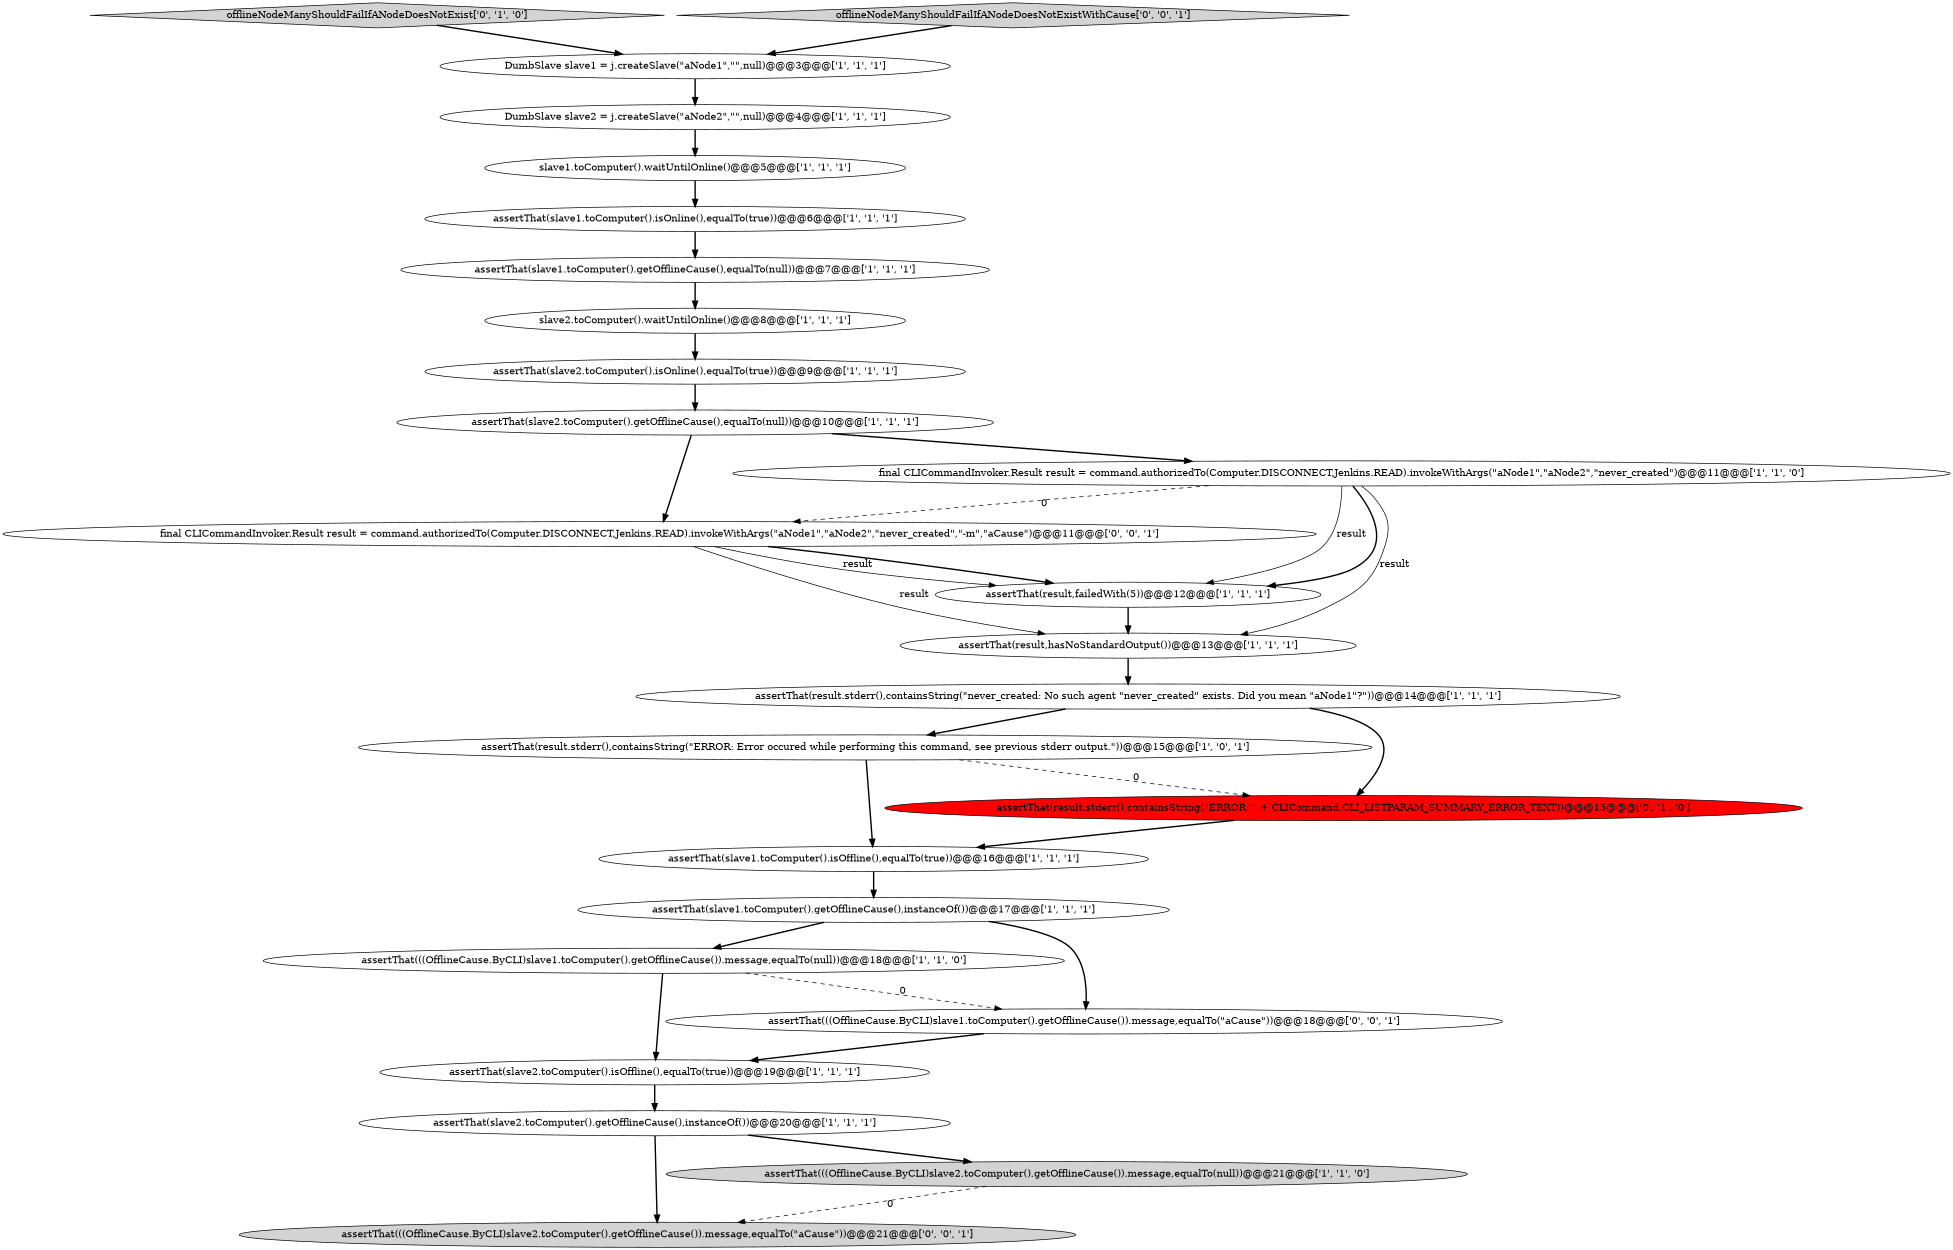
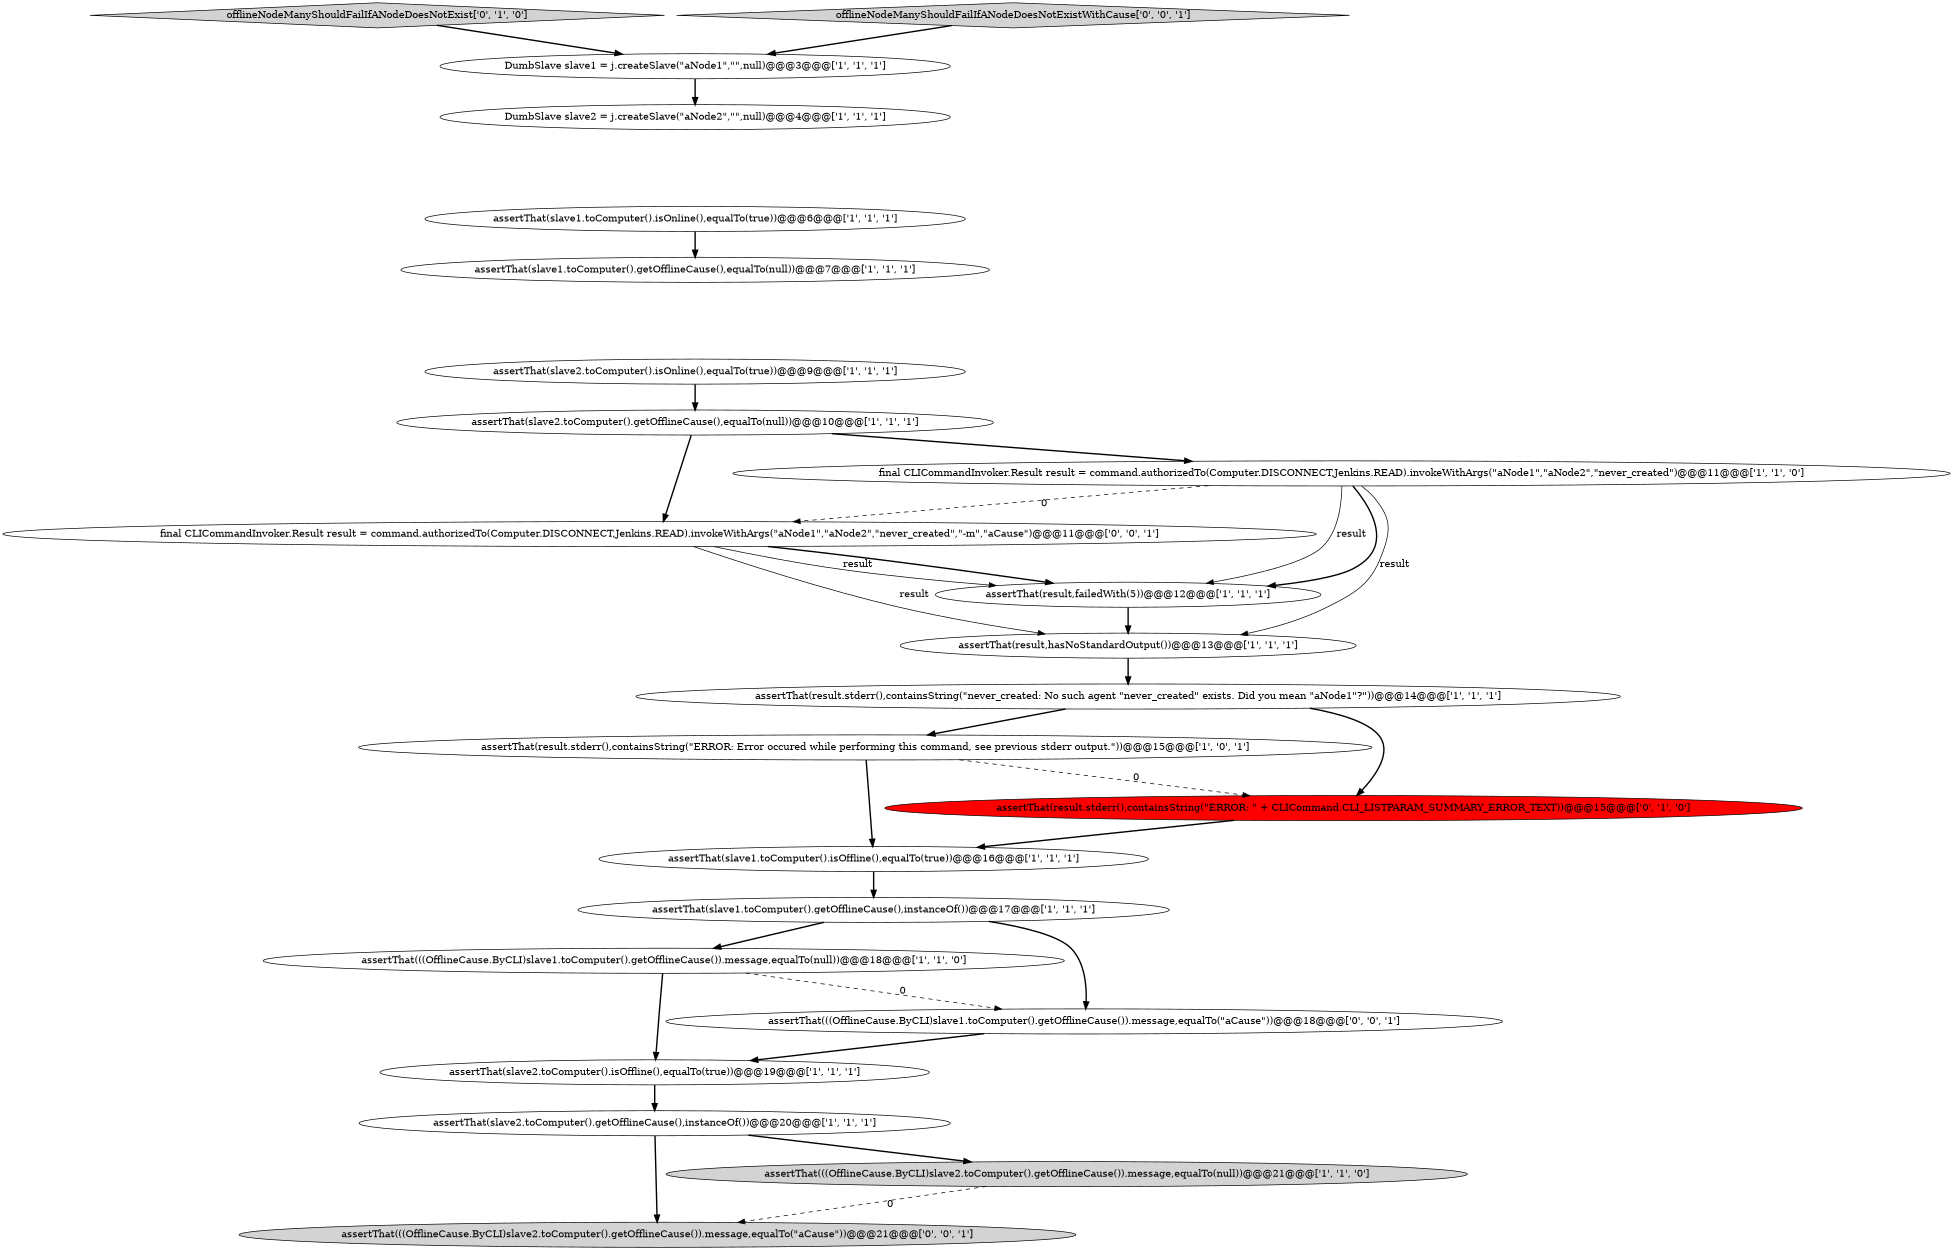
node "slave1.toComputer().waitUntilOnline()@@@5@@@['1', '1', '1']": removed
node "slave2.toComputer().waitUntilOnline()@@@8@@@['1', '1', '1']": removed
